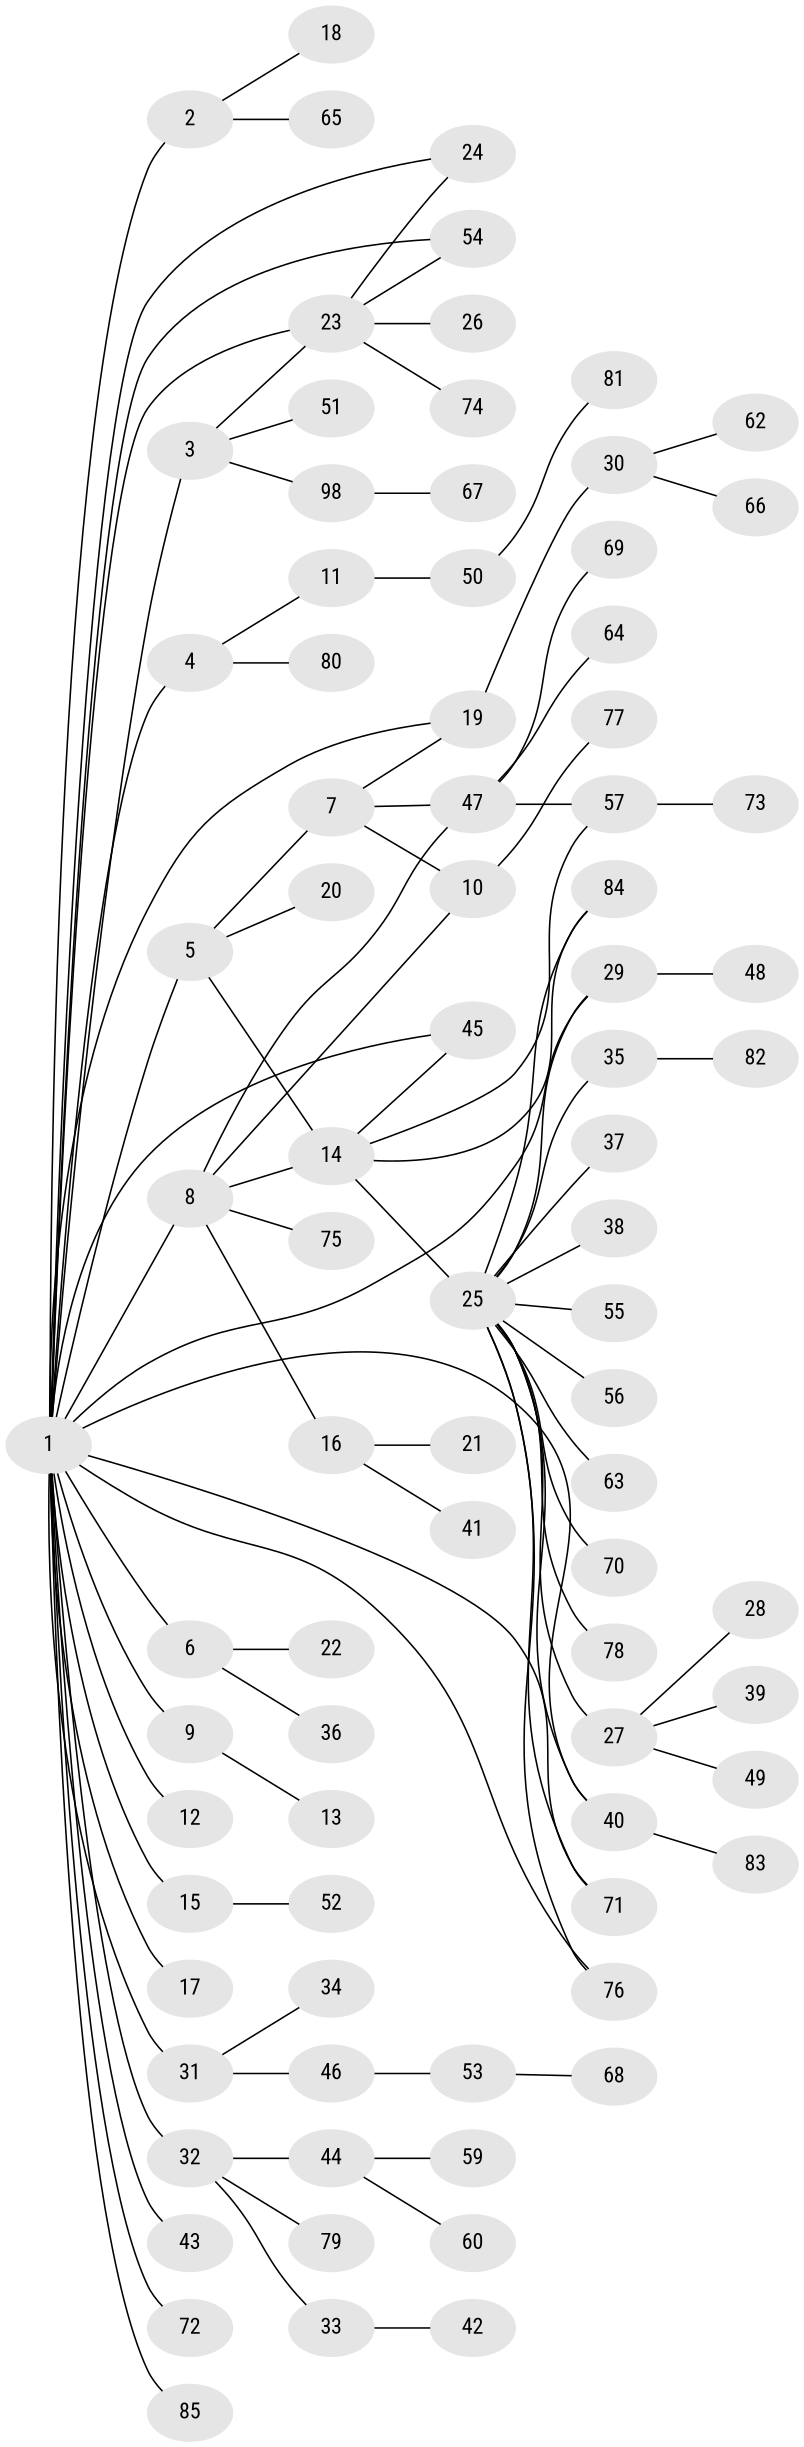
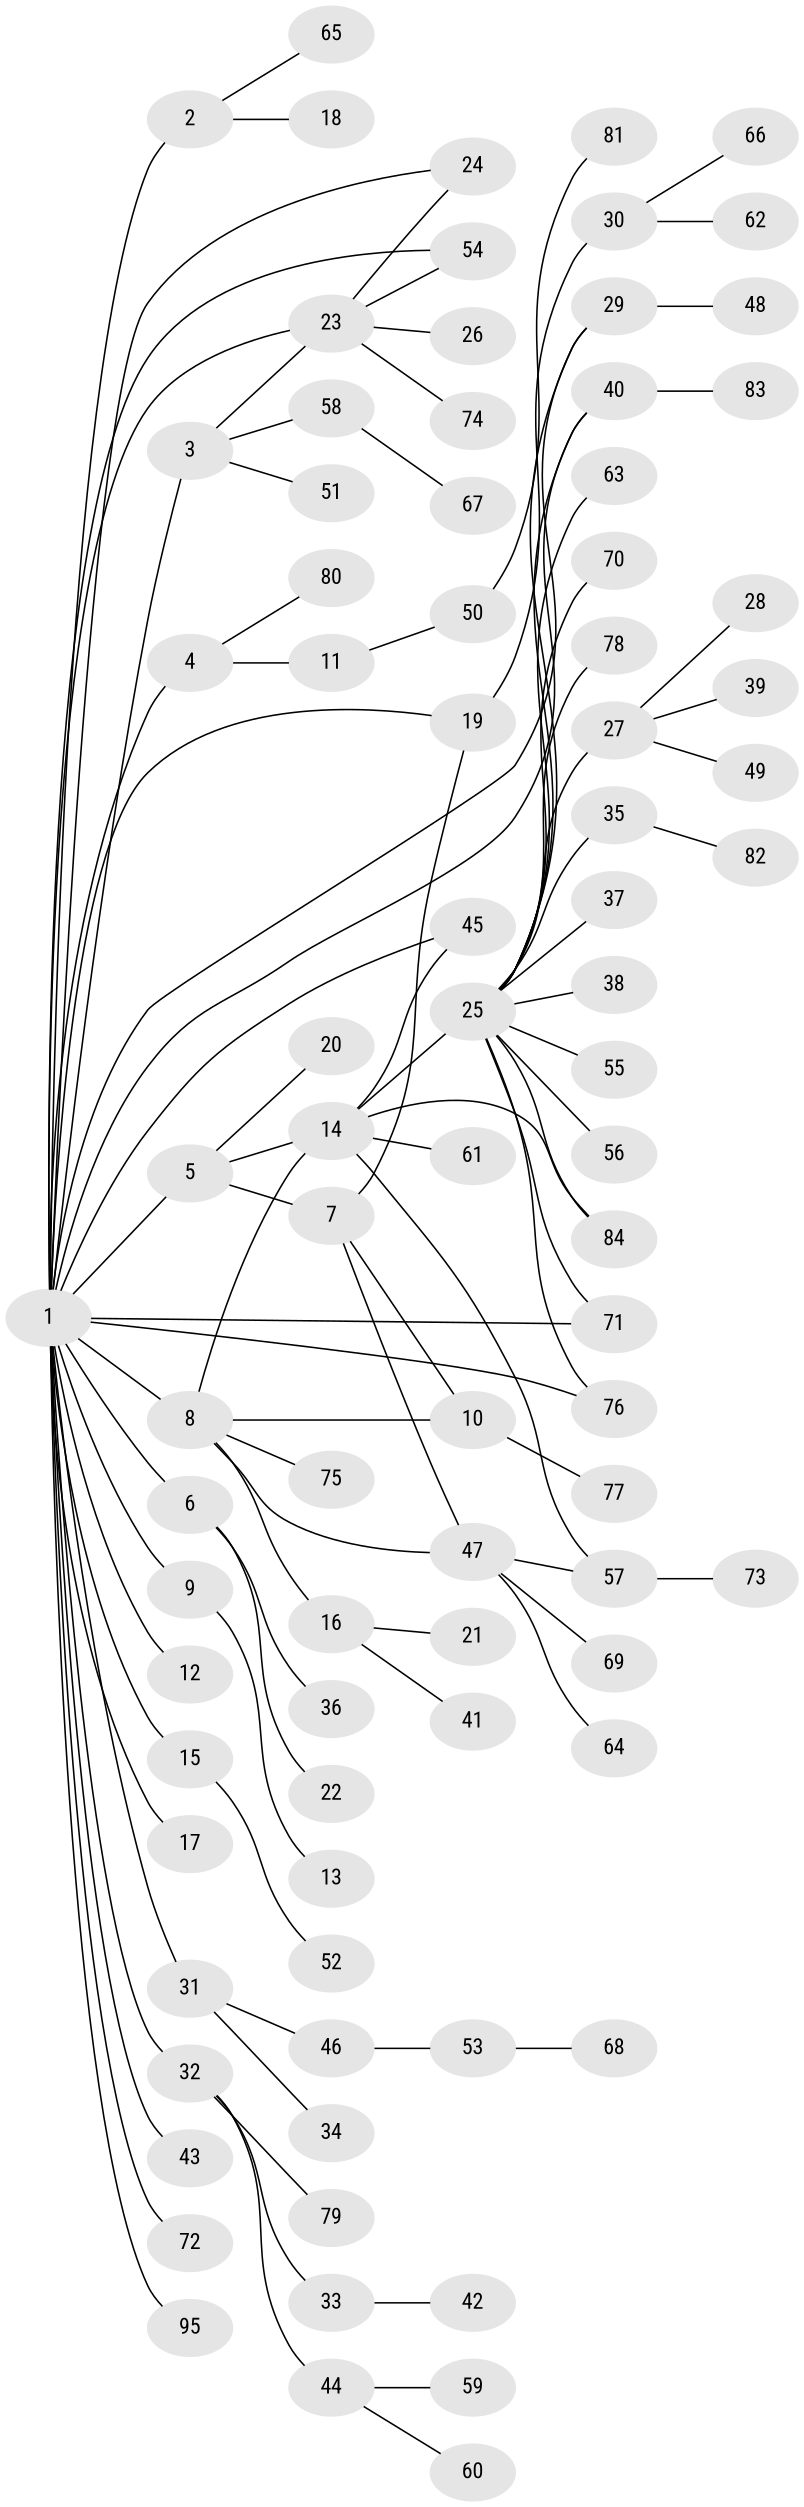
node "98": label "98" -> "58"
node "61": added
node "85": label "85" -> "95"
